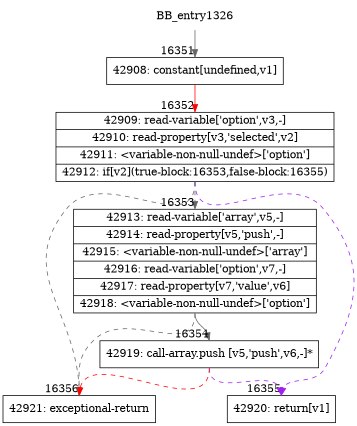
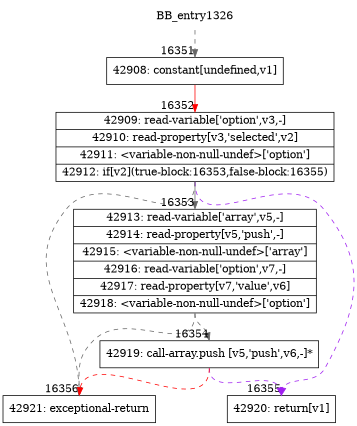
edge "BB_entry1326" -> "42908: constant[undefined,v1]": style solid -> dashed
edge "42909: read-variable['option',v3,-]" -> "42913: read-variable['array',v5,-]": style dashed -> solid
edge "42913: read-variable['array',v5,-]" -> "42919: call-array.push [v5,'push',v6,-]*": style solid -> dashed
